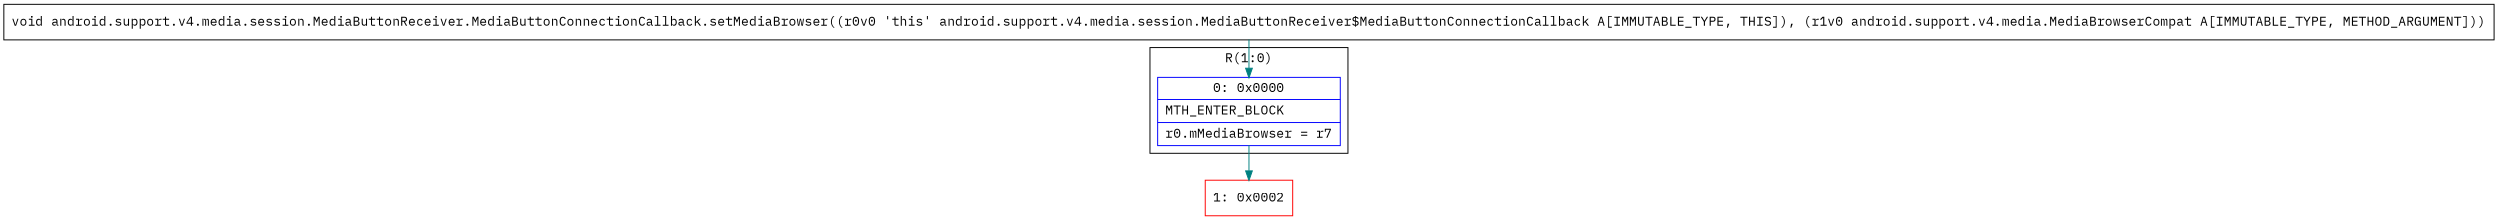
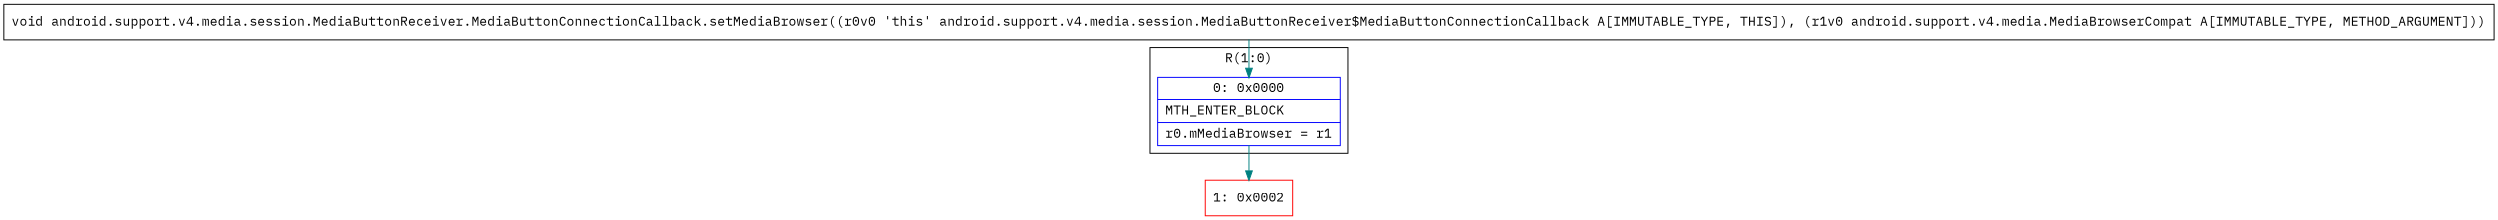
node "0: 0x0000": text "r0.mMediaBrowser = r7" -> "r0.mMediaBrowser = r1"
